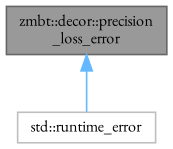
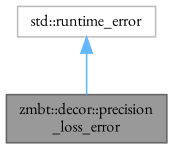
edge "std::runtime_error" -> "zmbt::decor::precision _loss_error": reversed
